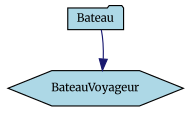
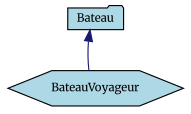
edge "Bateau" -> "BateauVoyageur": reversed
